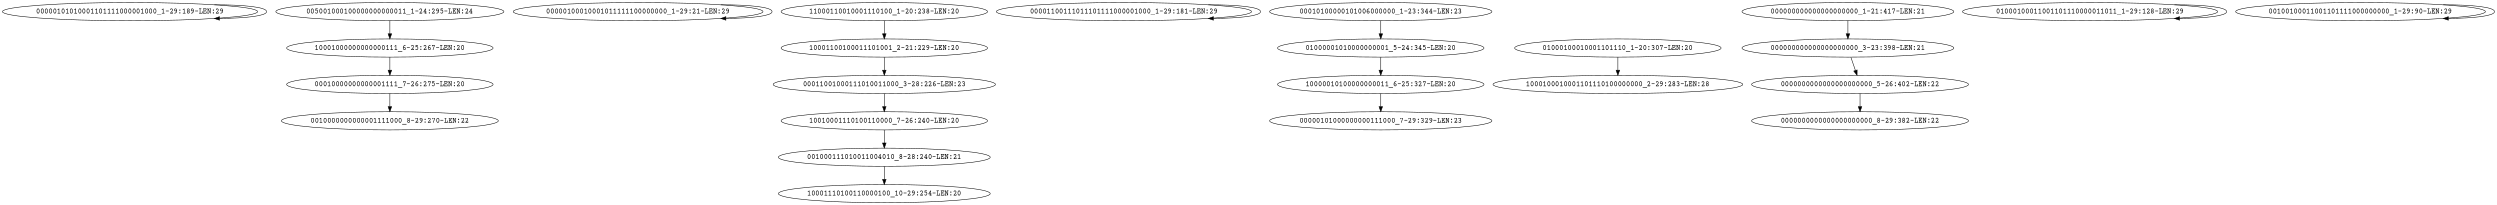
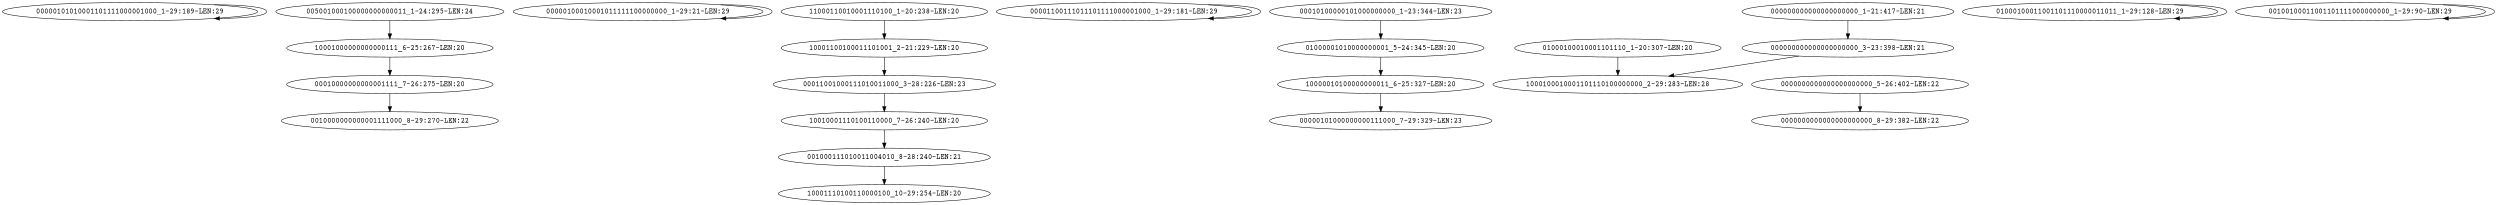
node "00010100000101006000000_1-23:344-LEN:23": label "00010100000101006000000_1-23:344-LEN:23" -> "00010100000101000000000_1-23:344-LEN:23"
edge "000000000000000000000_3-23:398-LEN:21" -> "0000000000000000000000_5-26:402-LEN:22": now "000000000000000000000_3-23:398-LEN:21" -> "1000100010001101110100000000_2-29:283-LEN:28"
